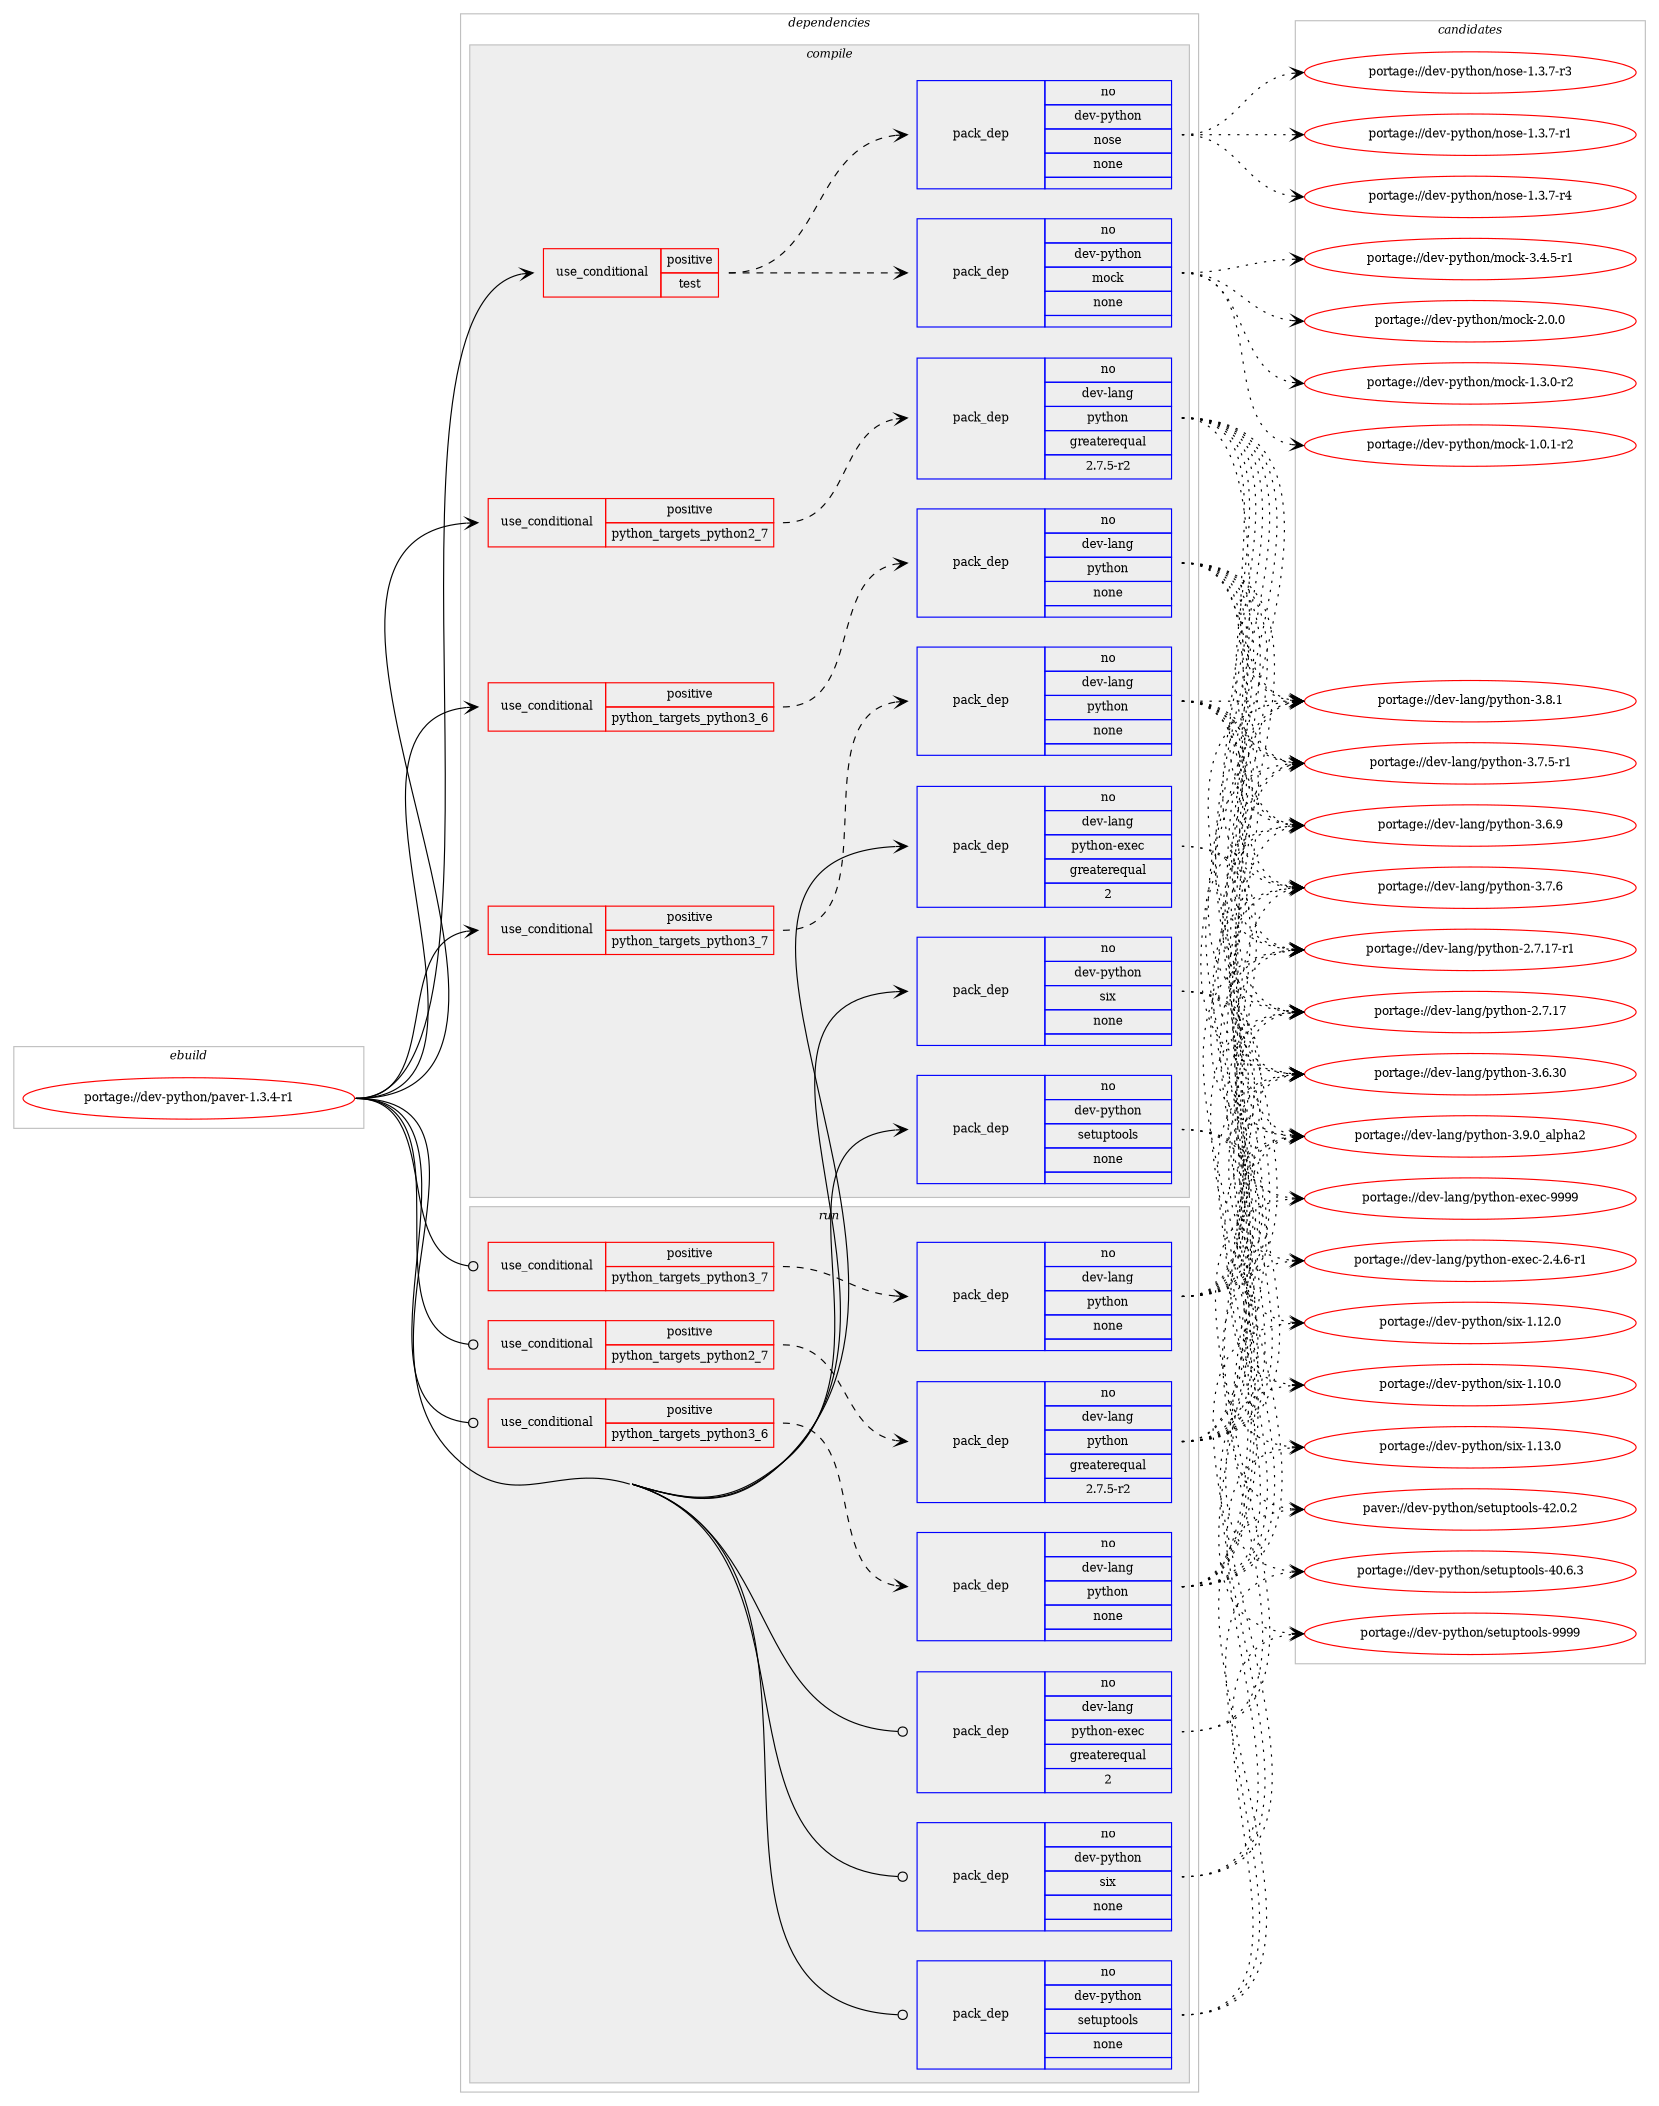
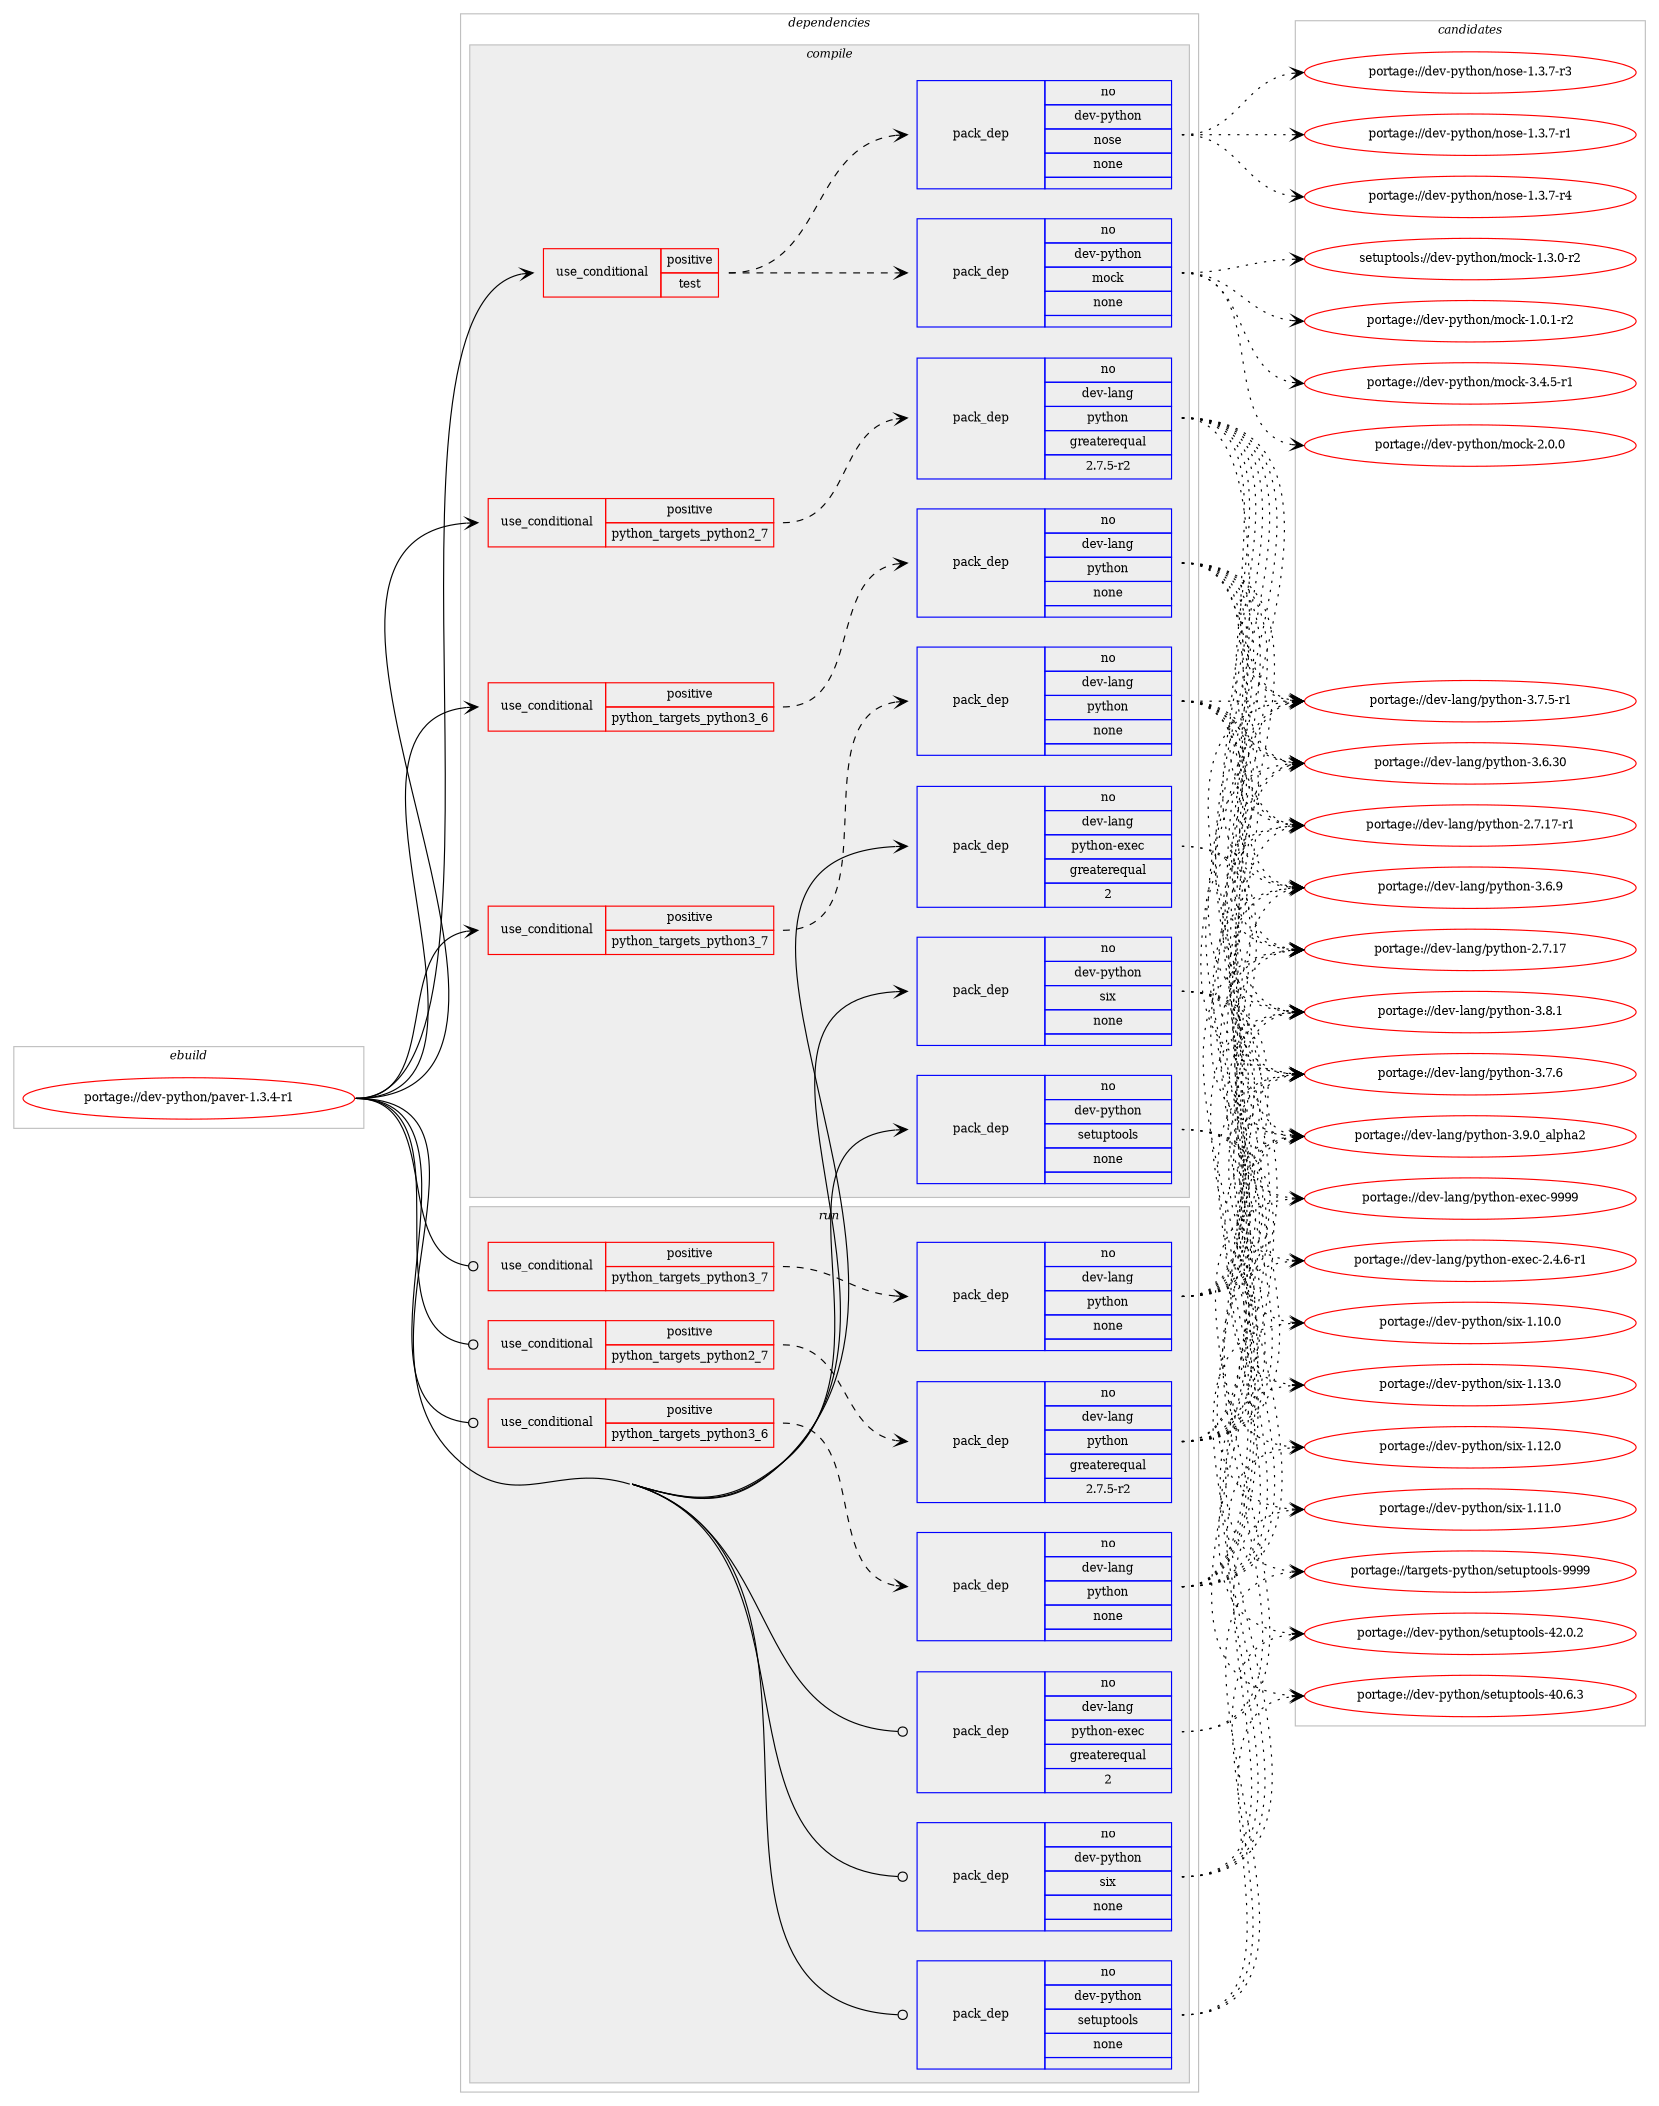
node "portage://dev-python/mock-1.3.0-r2": label "portage://dev-python/mock-1.3.0-r2" -> "setuptools://dev-python/mock-1.3.0-r2"
node "portage://dev-python/six-1.11.0": added
node "paver://dev-python/setuptools-42.0.2": label "paver://dev-python/setuptools-42.0.2" -> "portage://dev-python/setuptools-42.0.2"
node "portage://dev-python/setuptools-9999": label "portage://dev-python/setuptools-9999" -> "portage://targets-python/setuptools-9999"
